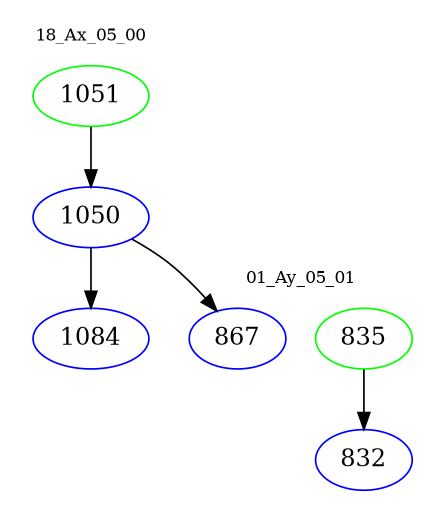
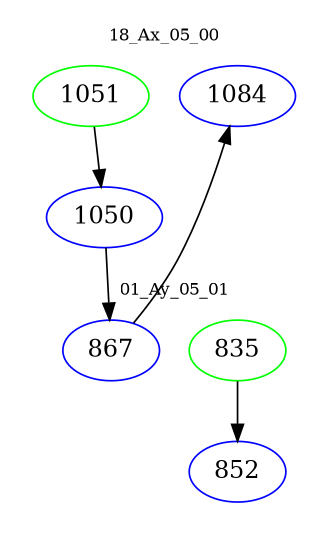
edge "1050" -> "1084": now "867" -> "1084"
node "832": label "832" -> "852"
